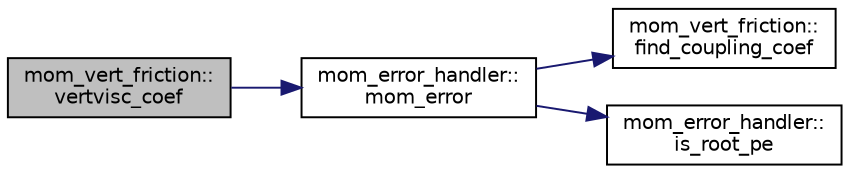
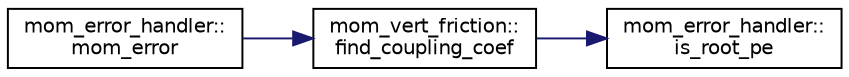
node "mom_vert_friction:: vertvisc_coef": removed
edge "mom_error_handler:: mom_error" -> "mom_error_handler:: is_root_pe": now "mom_vert_friction:: find_coupling_coef" -> "mom_error_handler:: is_root_pe"
